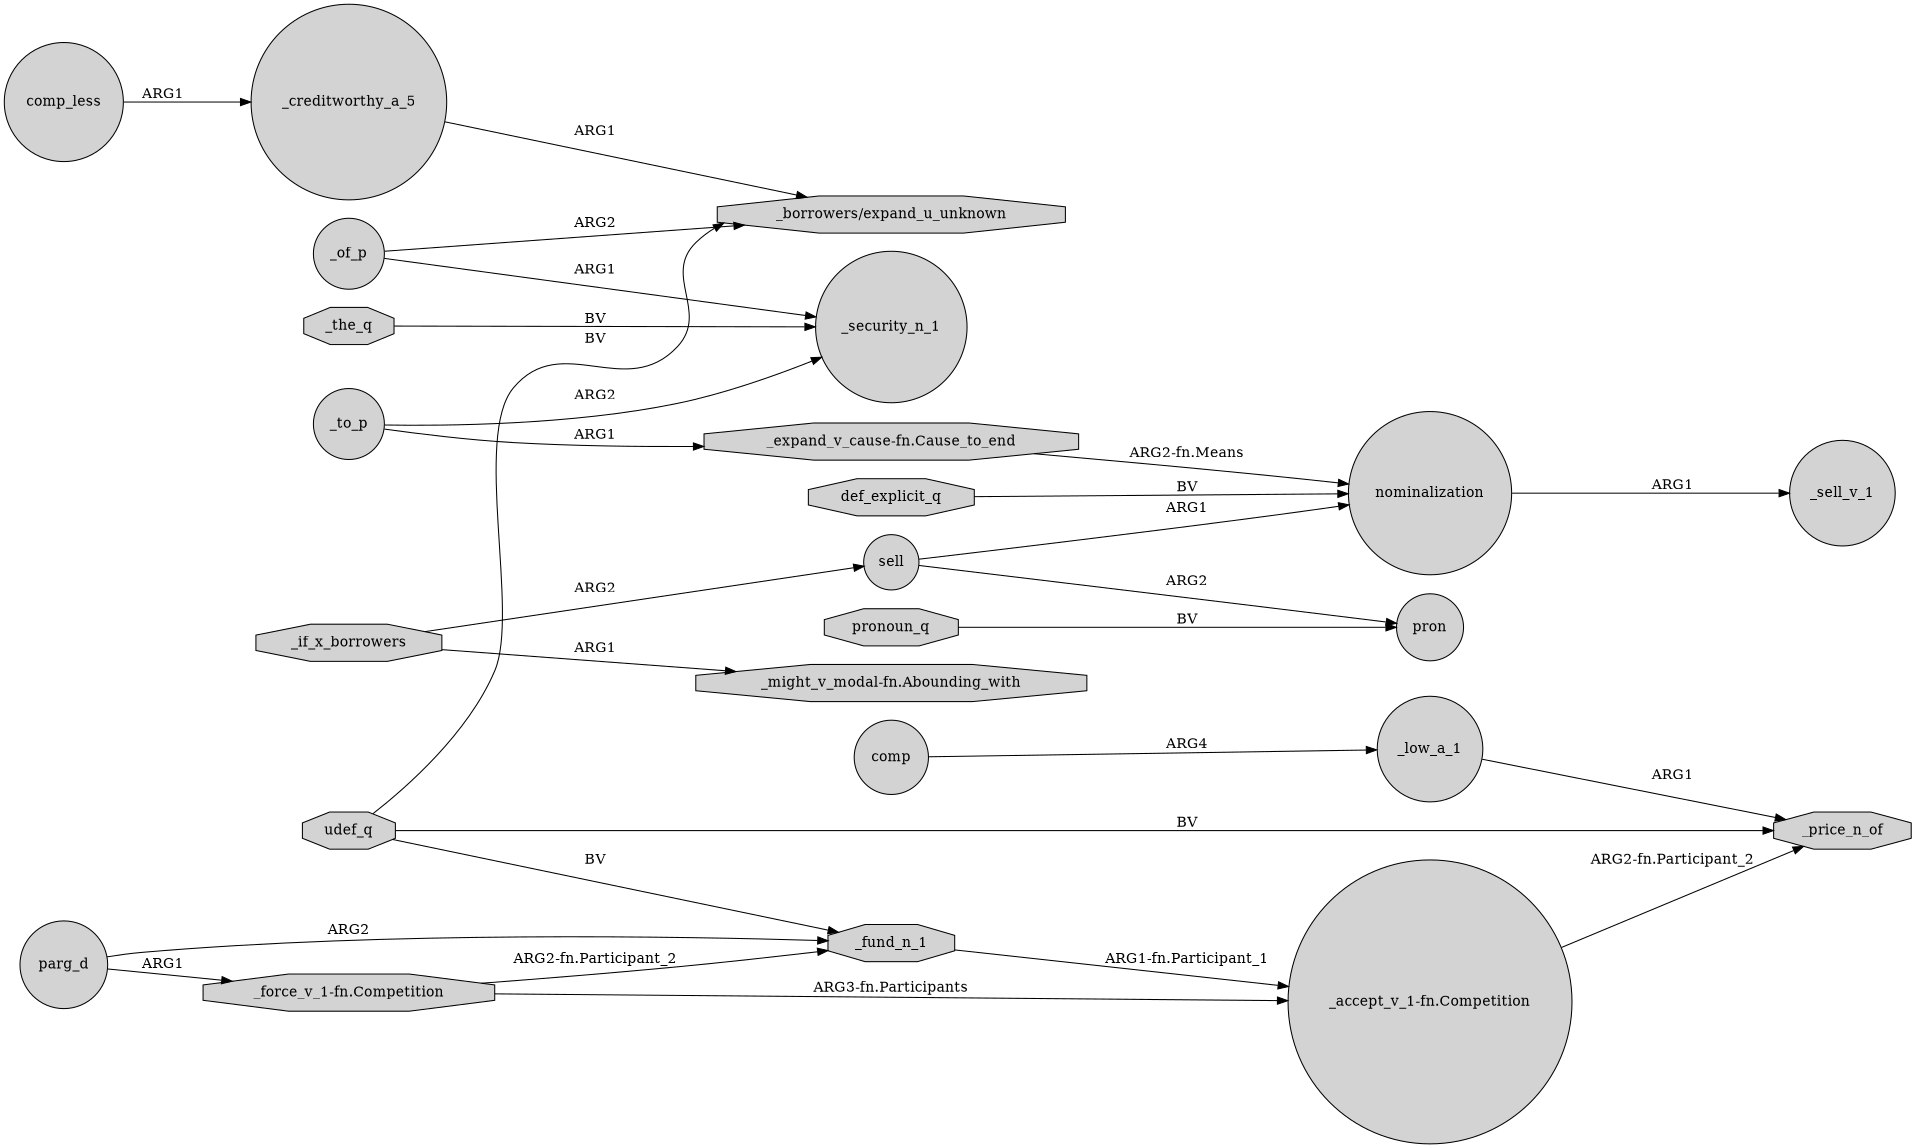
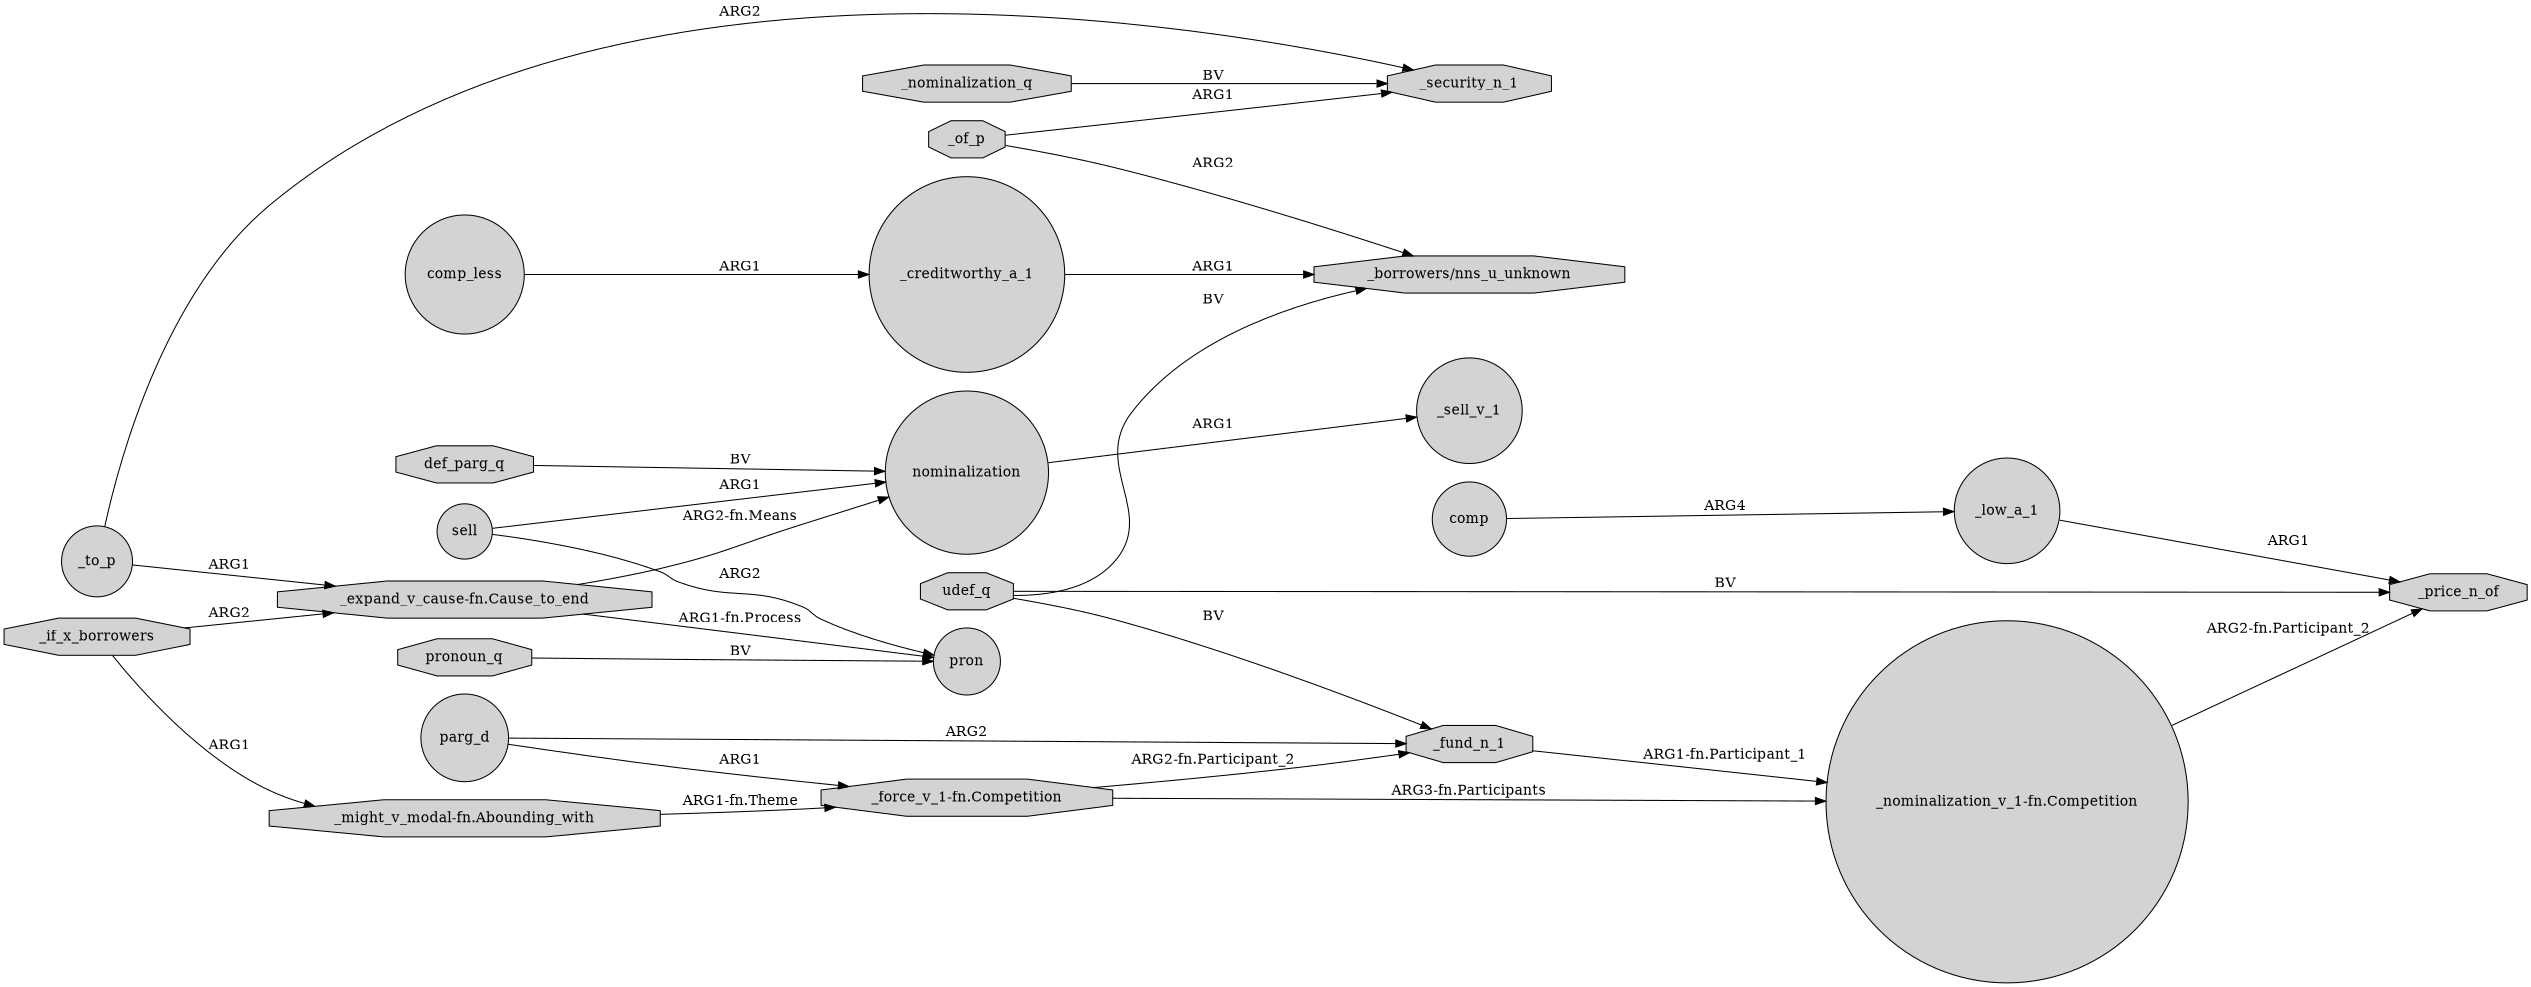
node "_creditworthy_a_5": label "_creditworthy_a_5" -> "_creditworthy_a_1"
node "_borrowers/expand_u_unknown": label "_borrowers/expand_u_unknown" -> "_borrowers/nns_u_unknown"
node "_of_p": shape circle -> octagon
node "_the_q": label "_the_q" -> "_nominalization_q"
node "_security_n_1": shape circle -> octagon
node "def_explicit_q": label "def_explicit_q" -> "def_parg_q"
edge "_if_x_borrowers" -> "sell": now "_if_x_borrowers" -> "_expand_v_cause-fn.Cause_to_end"
edge "_expand_v_cause-fn.Cause_to_end" -> "pron": added, label "ARG1-fn.Process"
edge "_might_v_modal-fn.Abounding_with" -> "_force_v_1-fn.Competition": added, label "ARG1-fn.Theme"
node "_accept_v_1-fn.Competition": label "_accept_v_1-fn.Competition" -> "_nominalization_v_1-fn.Competition"
